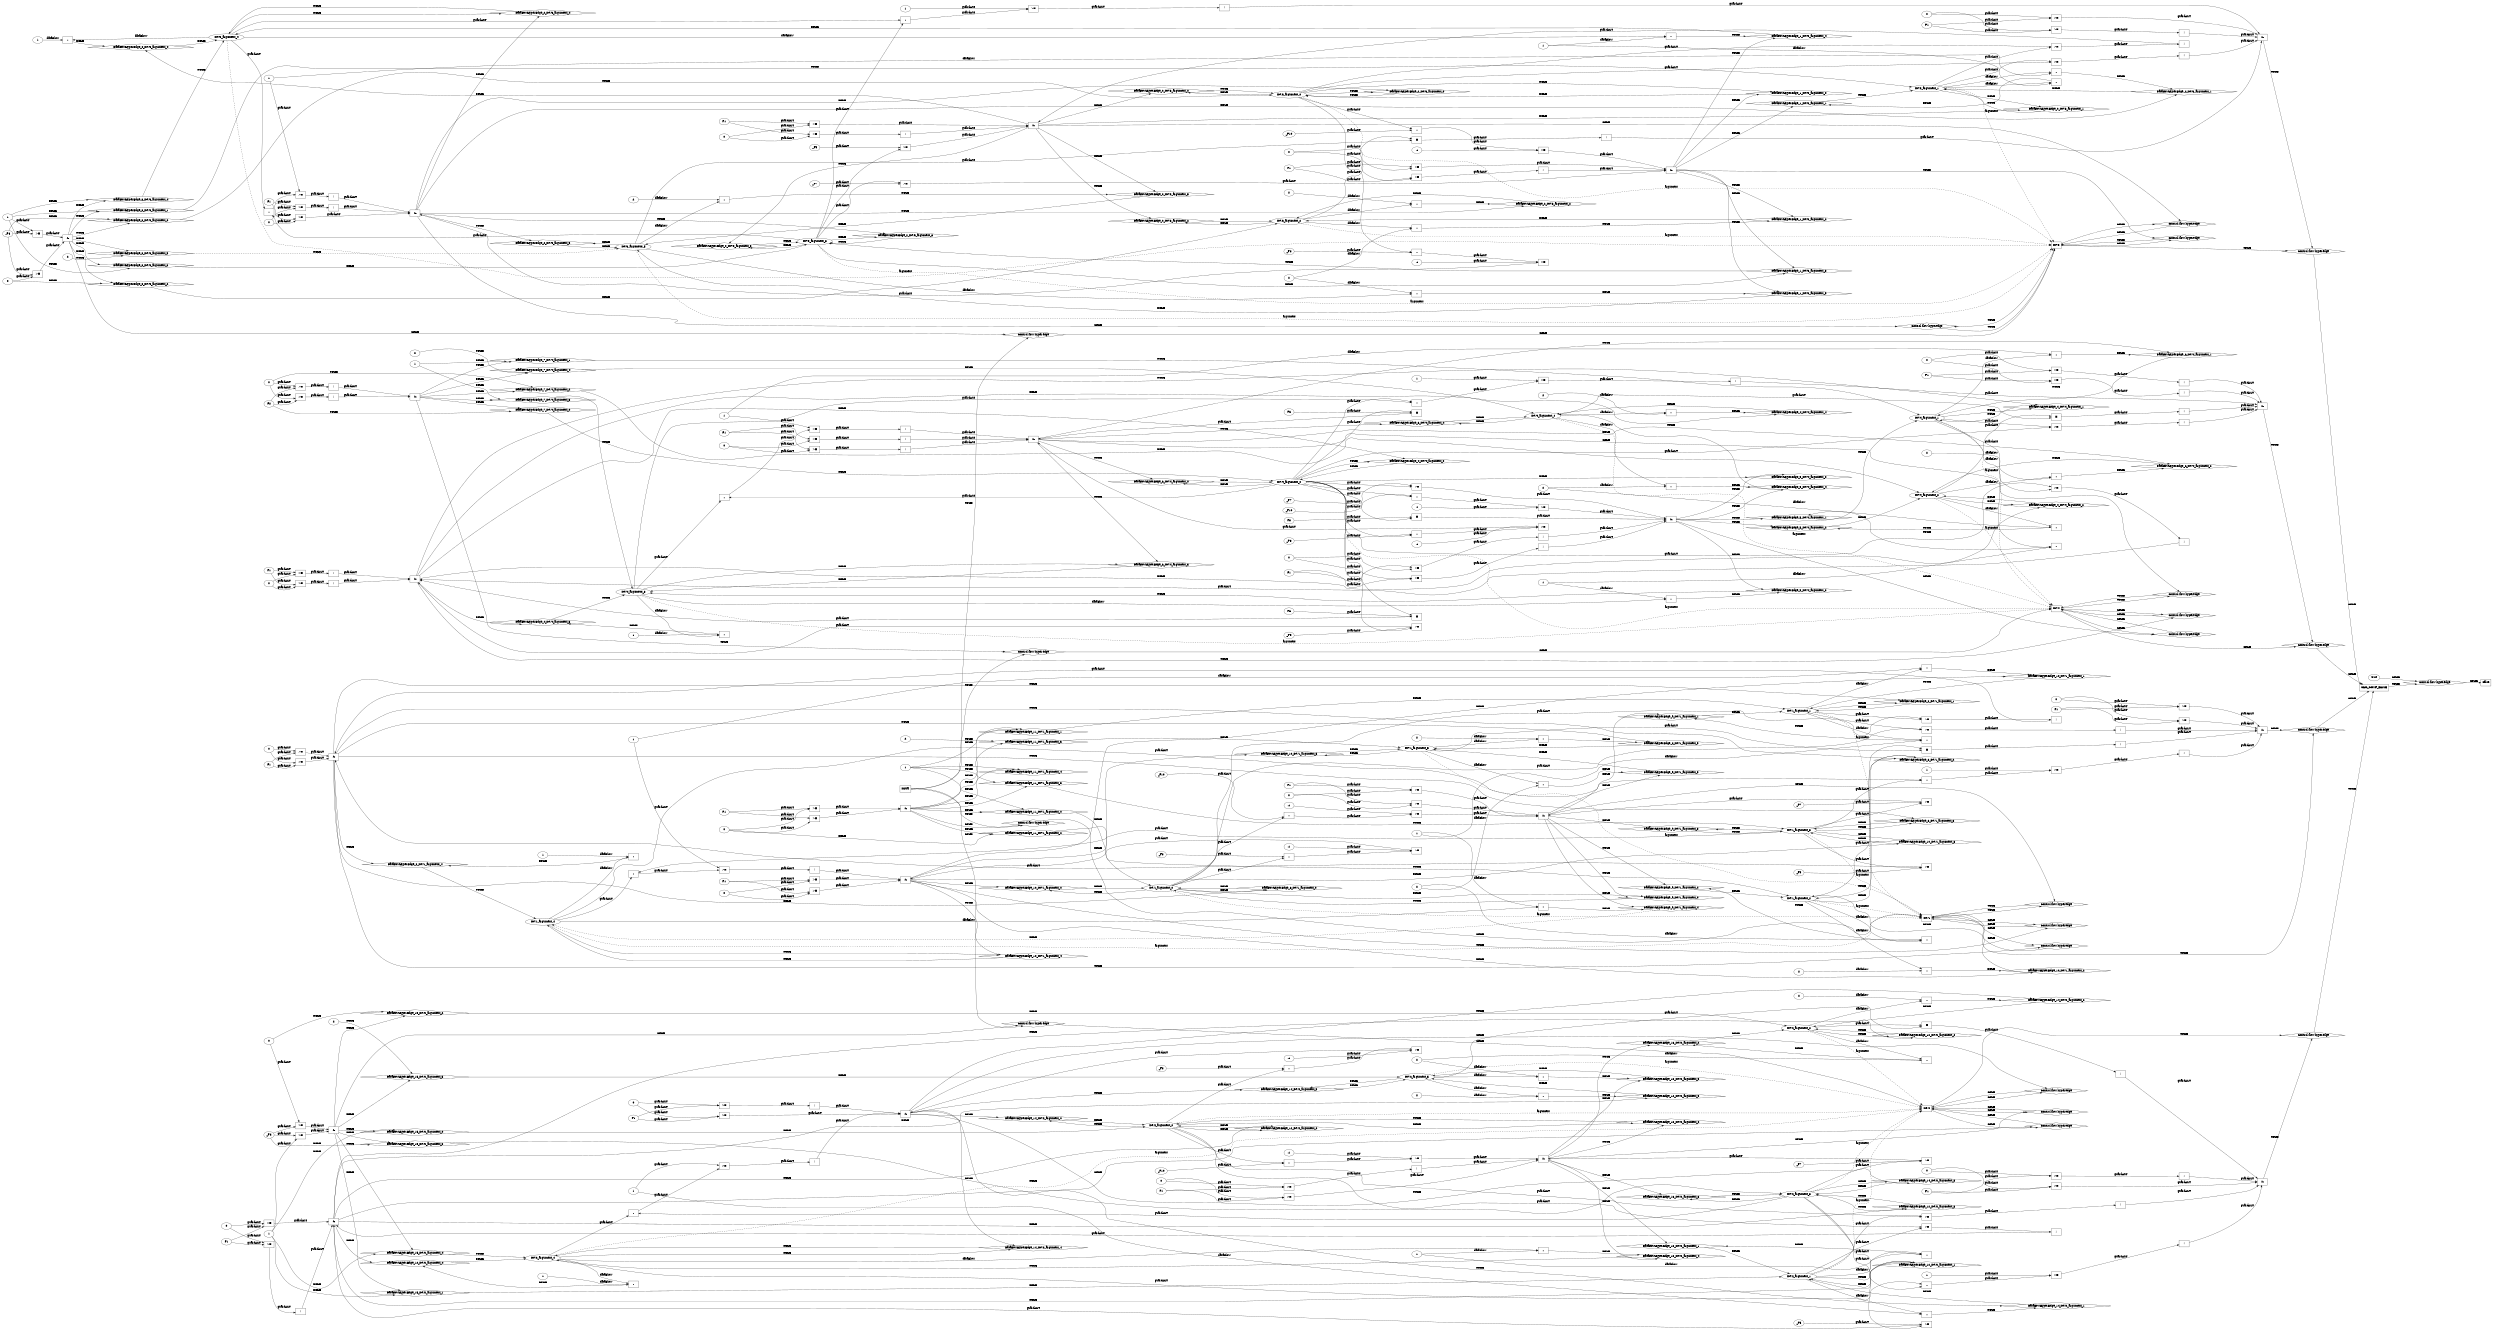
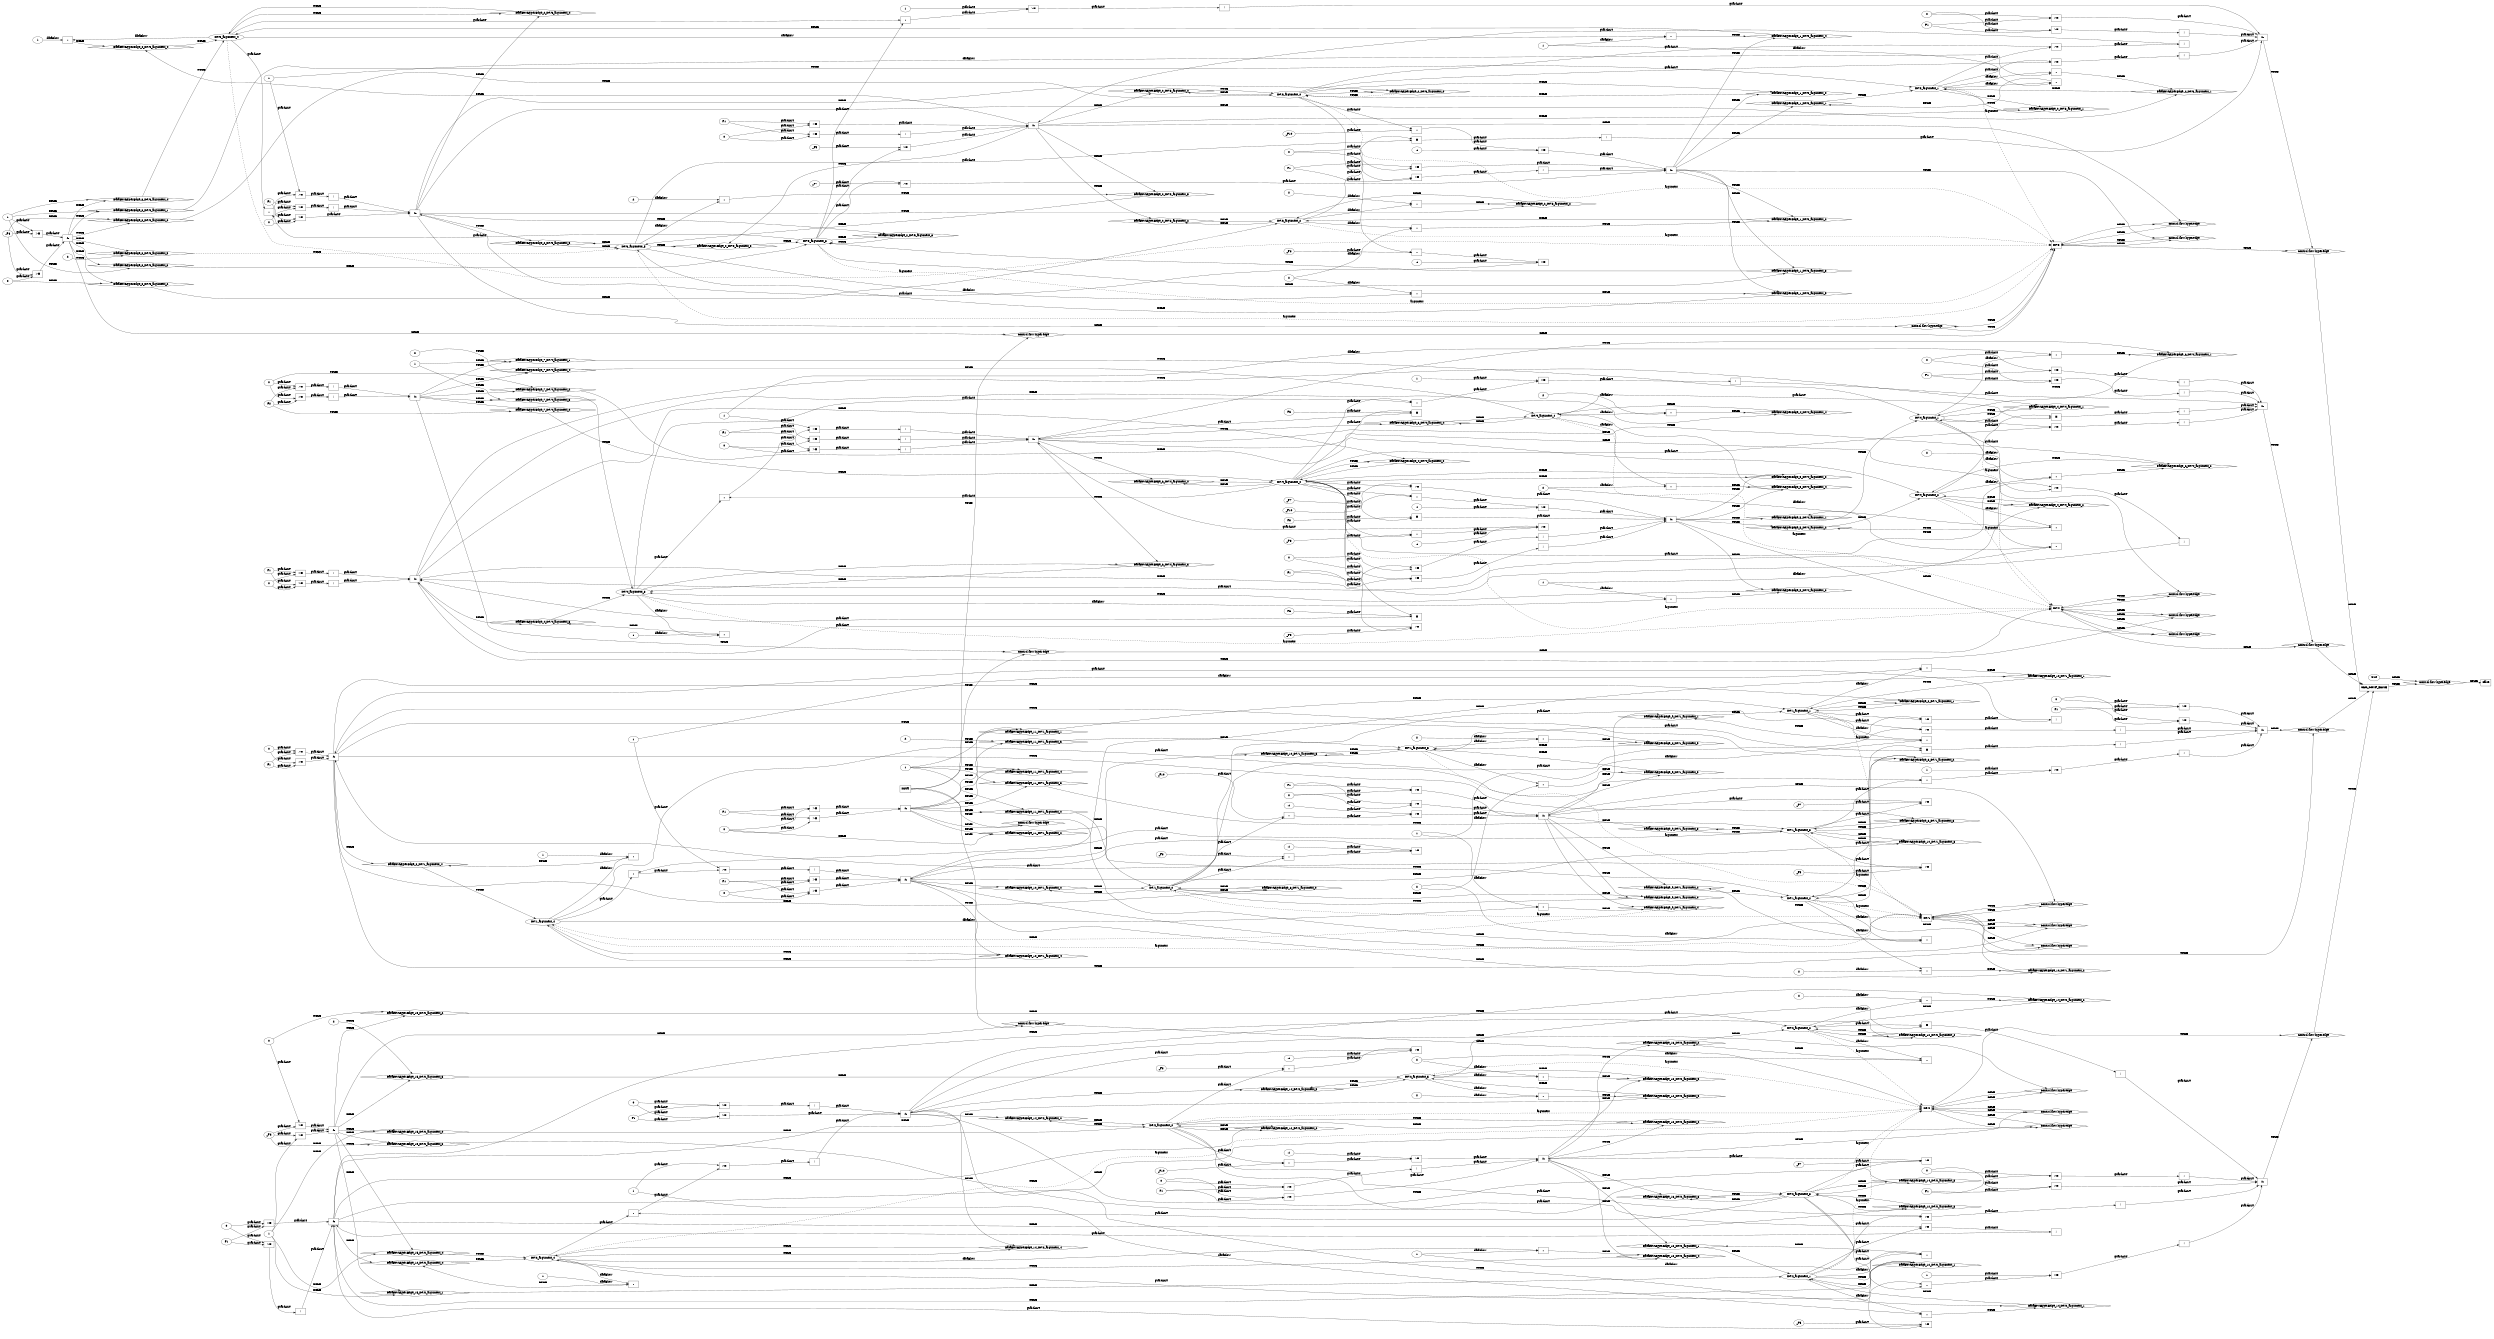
edge "DataFowHyperEdge_2_INV3_argument_0" -> "INV3_argument_0": style solid -> dashed
edge "INV3_argument_3" -> "DataFowHyperEdge_0_INV3_argument_3": now "INV3_argument_5" -> "DataFowHyperEdge_0_INV3_argument_3"
edge "DataFowHyperEdge_5_INV4_argument_0" -> "INV4_argument_0": added, label "DFHE"
